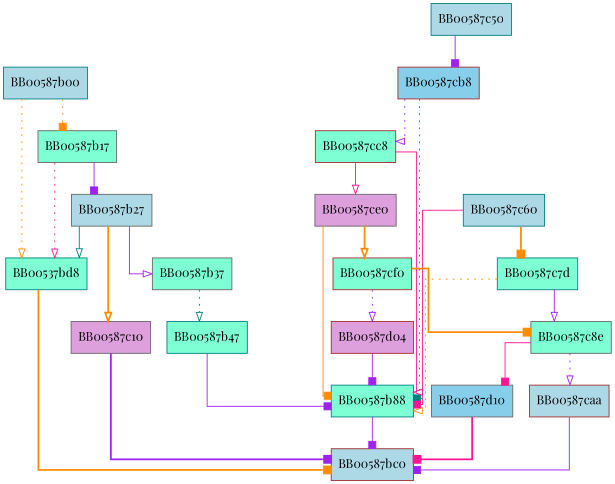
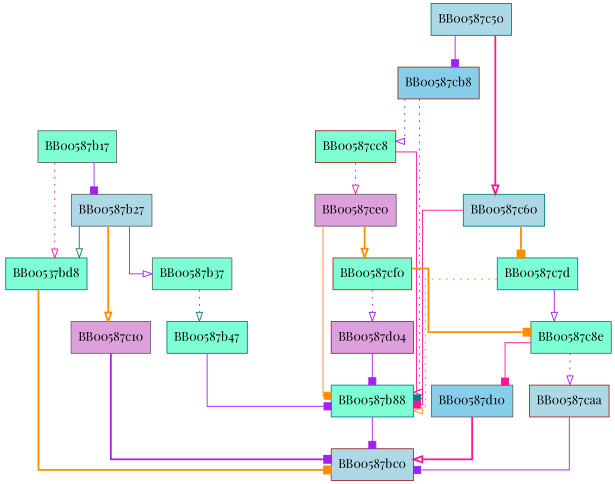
node "BB00587b00": removed
edge "BB00587c50" -> "BB00587c60": added
edge "BB00587cc8" -> "BB00587ce0": style solid -> dotted
edge "BB00587d10" -> "BB00587bc0": arrowhead box -> onormal
